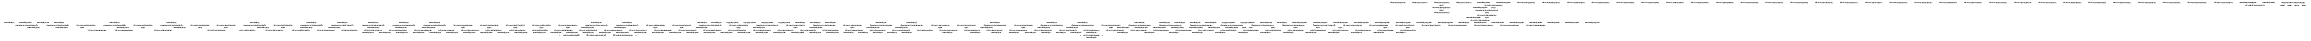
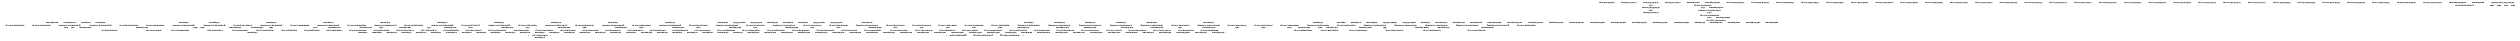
node "/home/nexb/tools/strace/strace-4.8/linux/syscall.h": added
node "/usr/bin/as 2791013, 1389273599.188870:1389273599.203218-0": removed
node "/usr/bin/as 2791053, 1389273602.252042:1389273602.263710-0": removed
